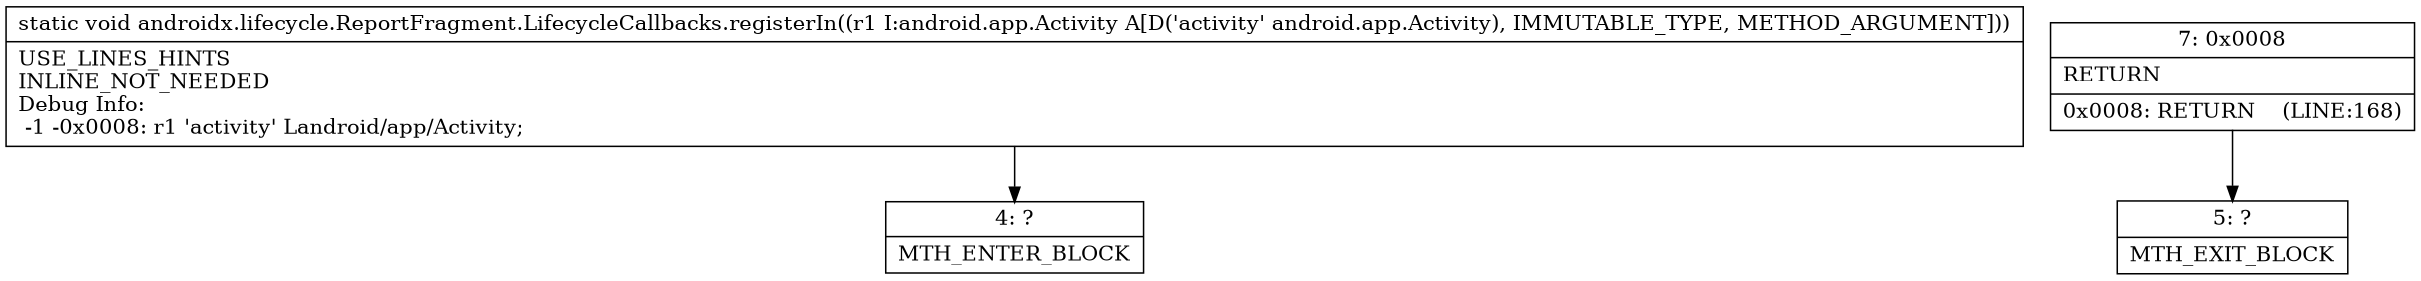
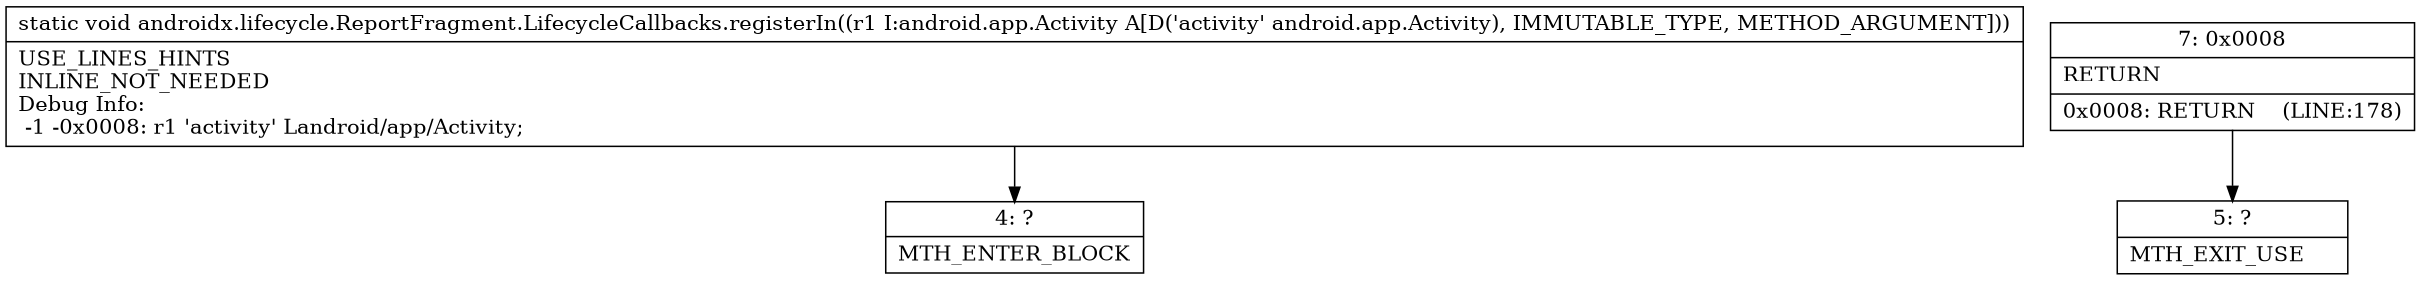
node "7: 0x0008": text "0x0008: RETURN    (LINE:168)" -> "0x0008: RETURN    (LINE:178)"
node "5: ?": text "MTH_EXIT_BLOCK" -> "MTH_EXIT_USE"
